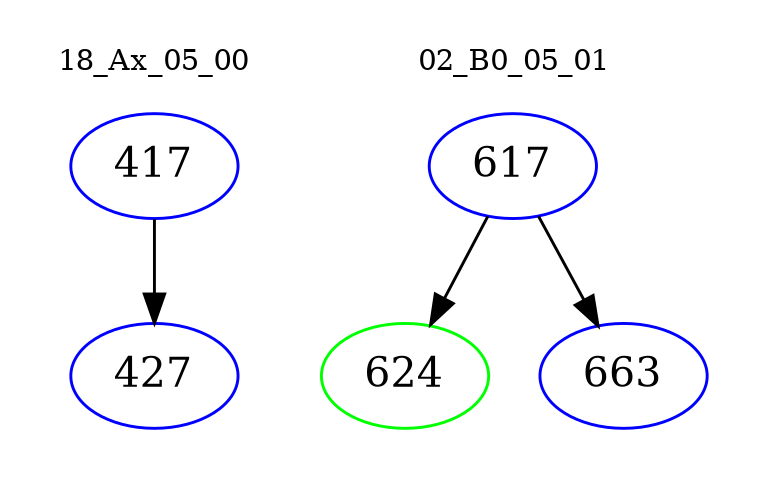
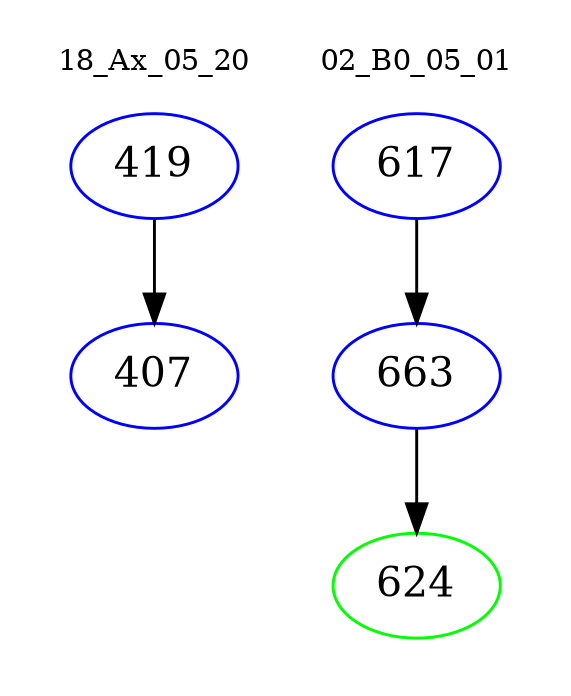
cluster "18_Ax_05_00": label "18_Ax_05_00" -> "18_Ax_05_20"
node "417": label "417" -> "419"
edge "617" -> "624": now "663" -> "624"
node "427": label "427" -> "407"
